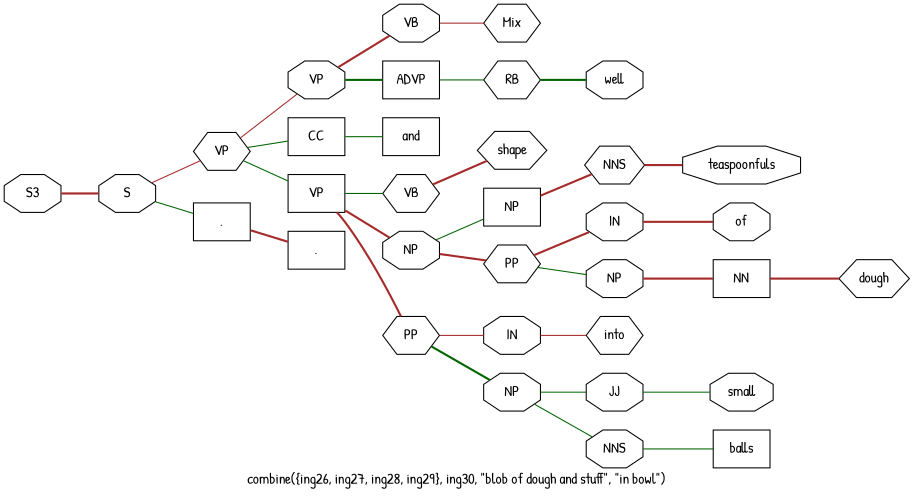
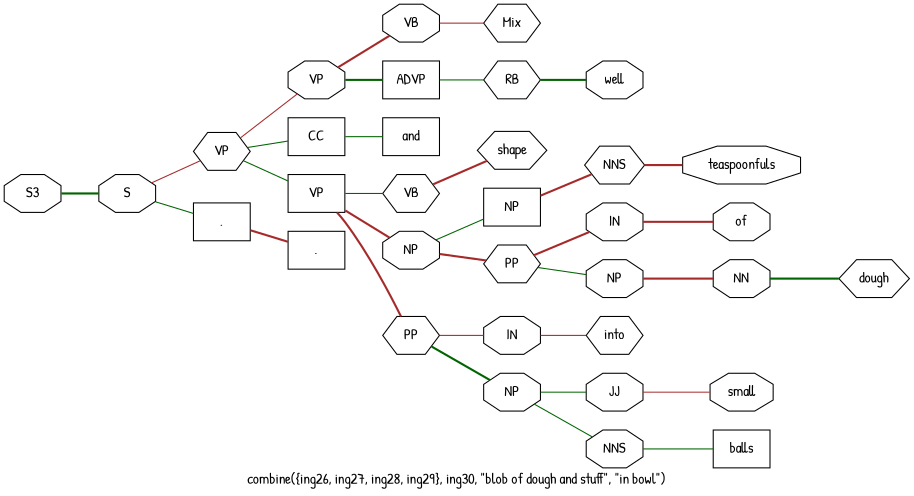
edge "S3" -- "S": color brown -> darkgreen
node "NN": shape box -> octagon
edge "NN" -- "dough": color brown -> darkgreen
edge "JJ" -- "small": color darkgreen -> brown
